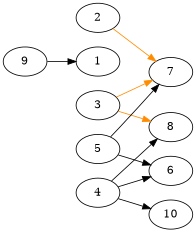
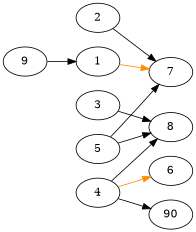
edge "2" -> "7": color darkorange -> black
edge "3" -> "7": now "1" -> "7"
edge "3" -> "8": color darkorange -> black
edge "5" -> "6": now "5" -> "8"
edge "4" -> "6": color black -> darkorange
node "10": label "10" -> "90"
